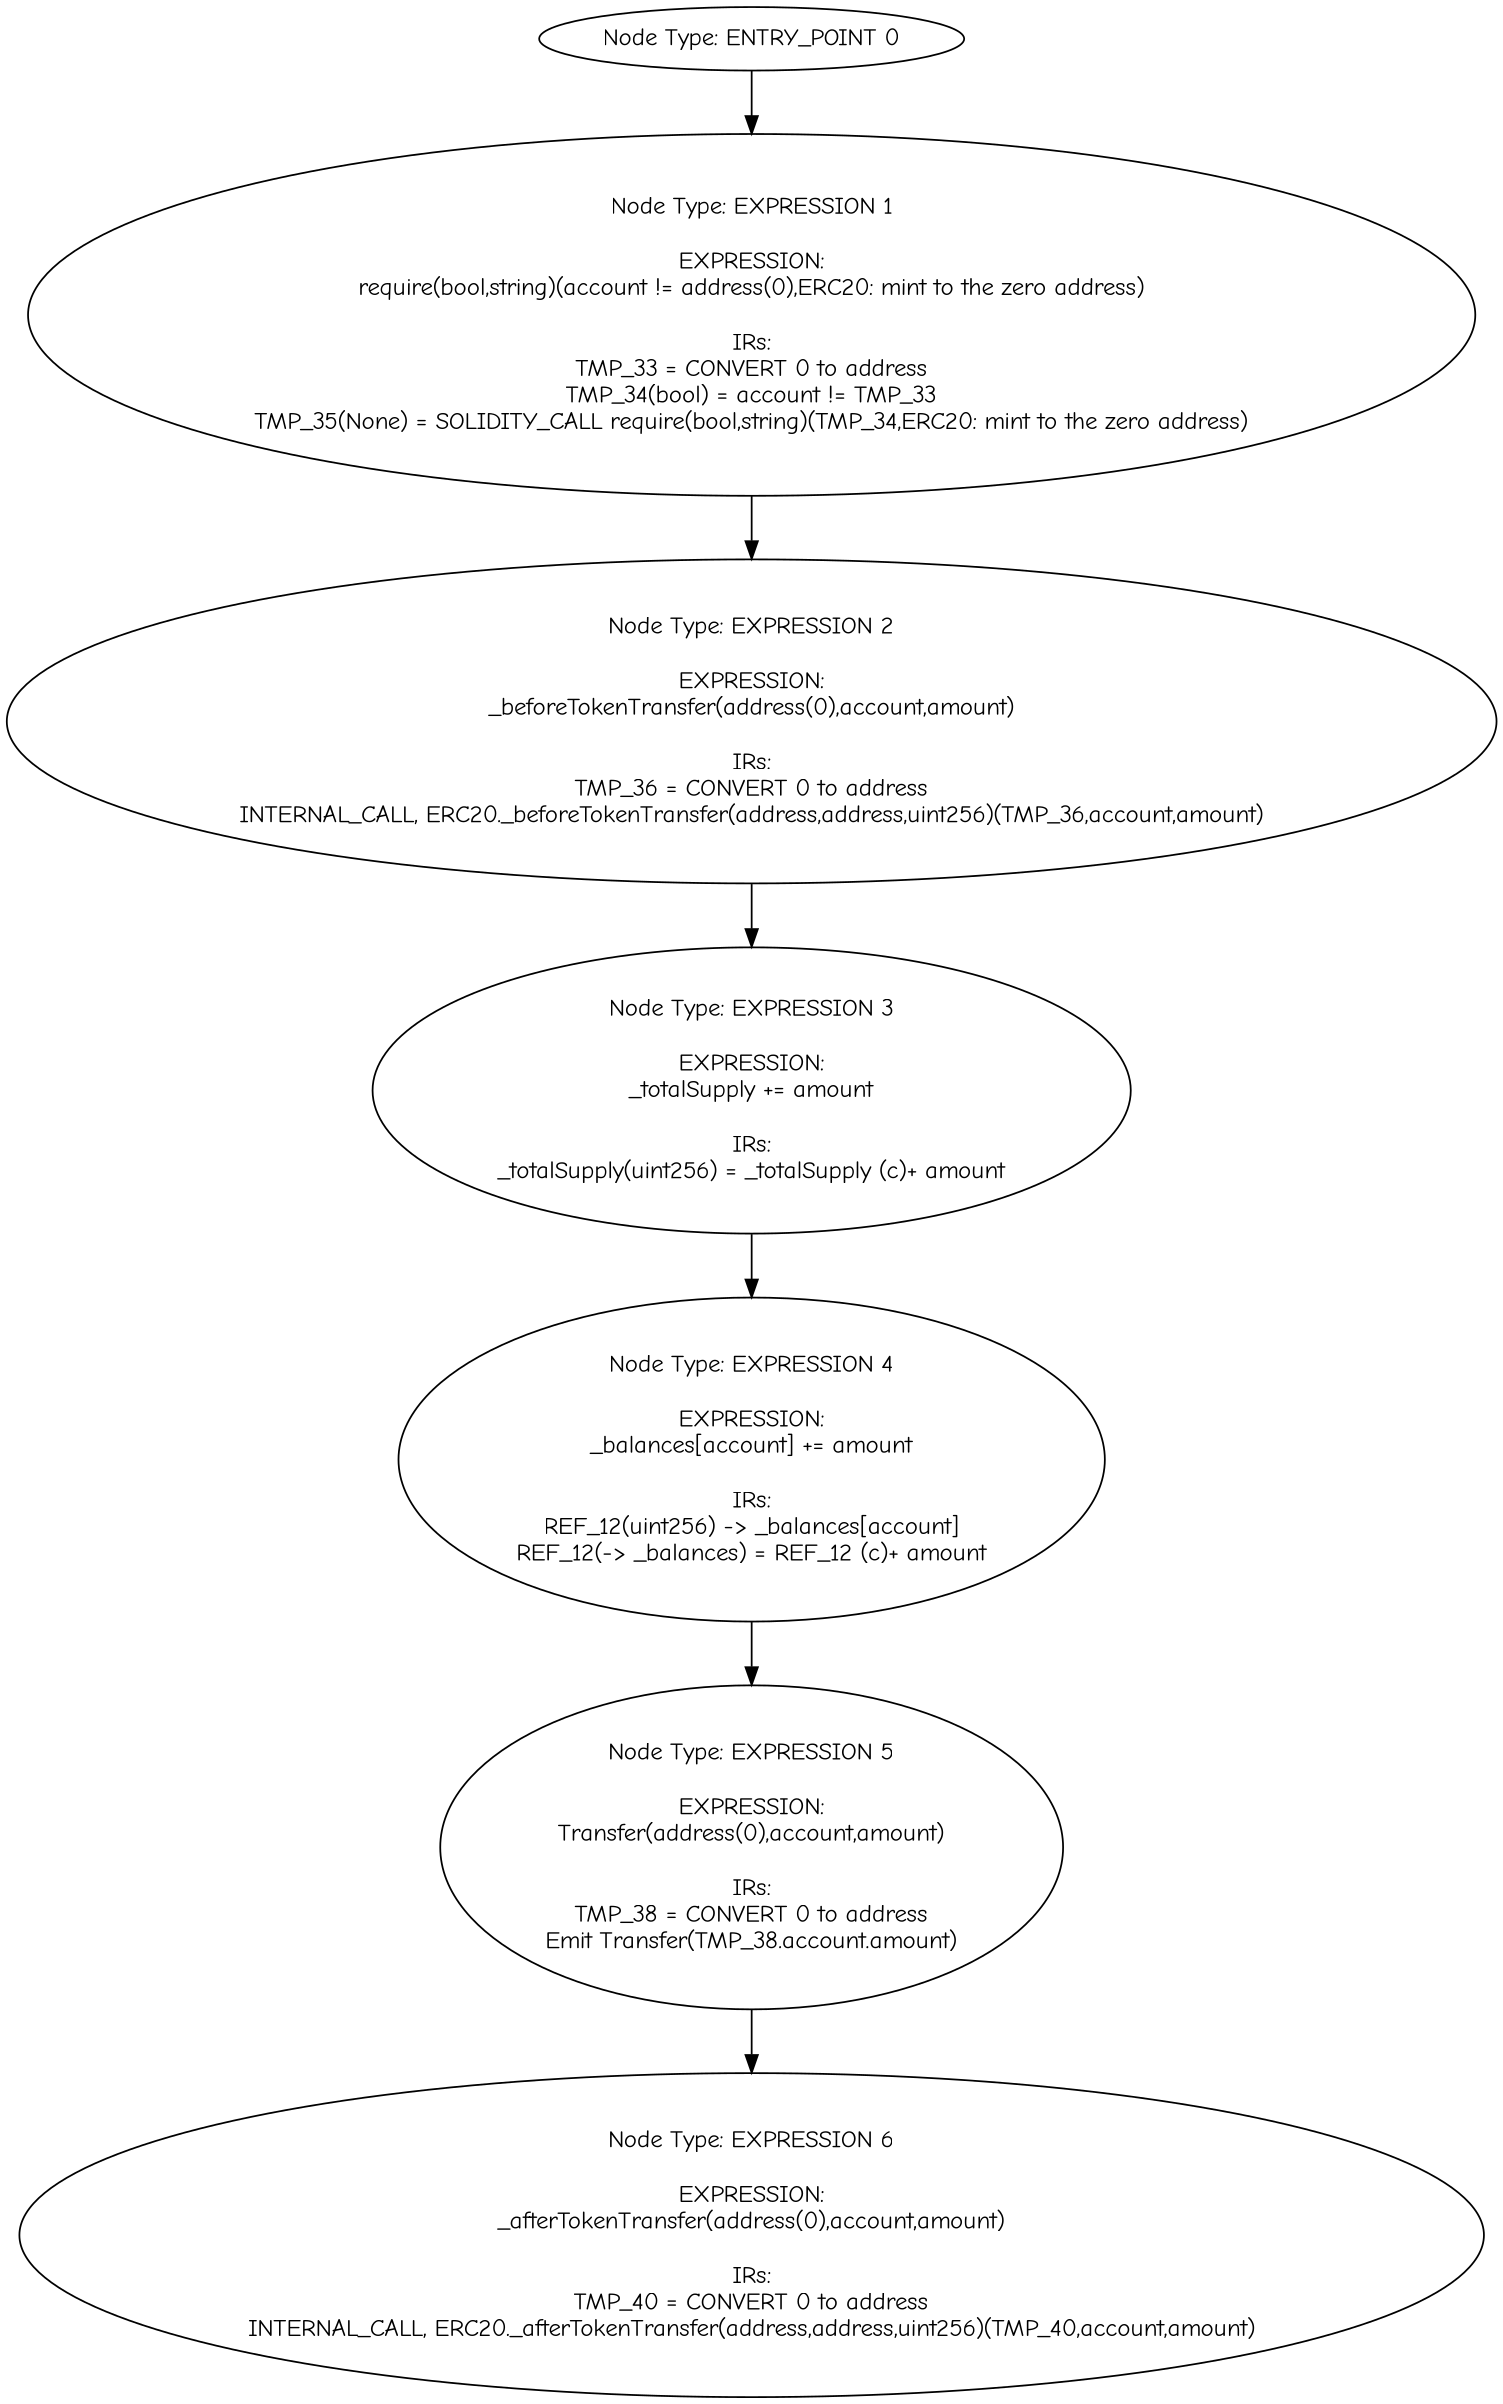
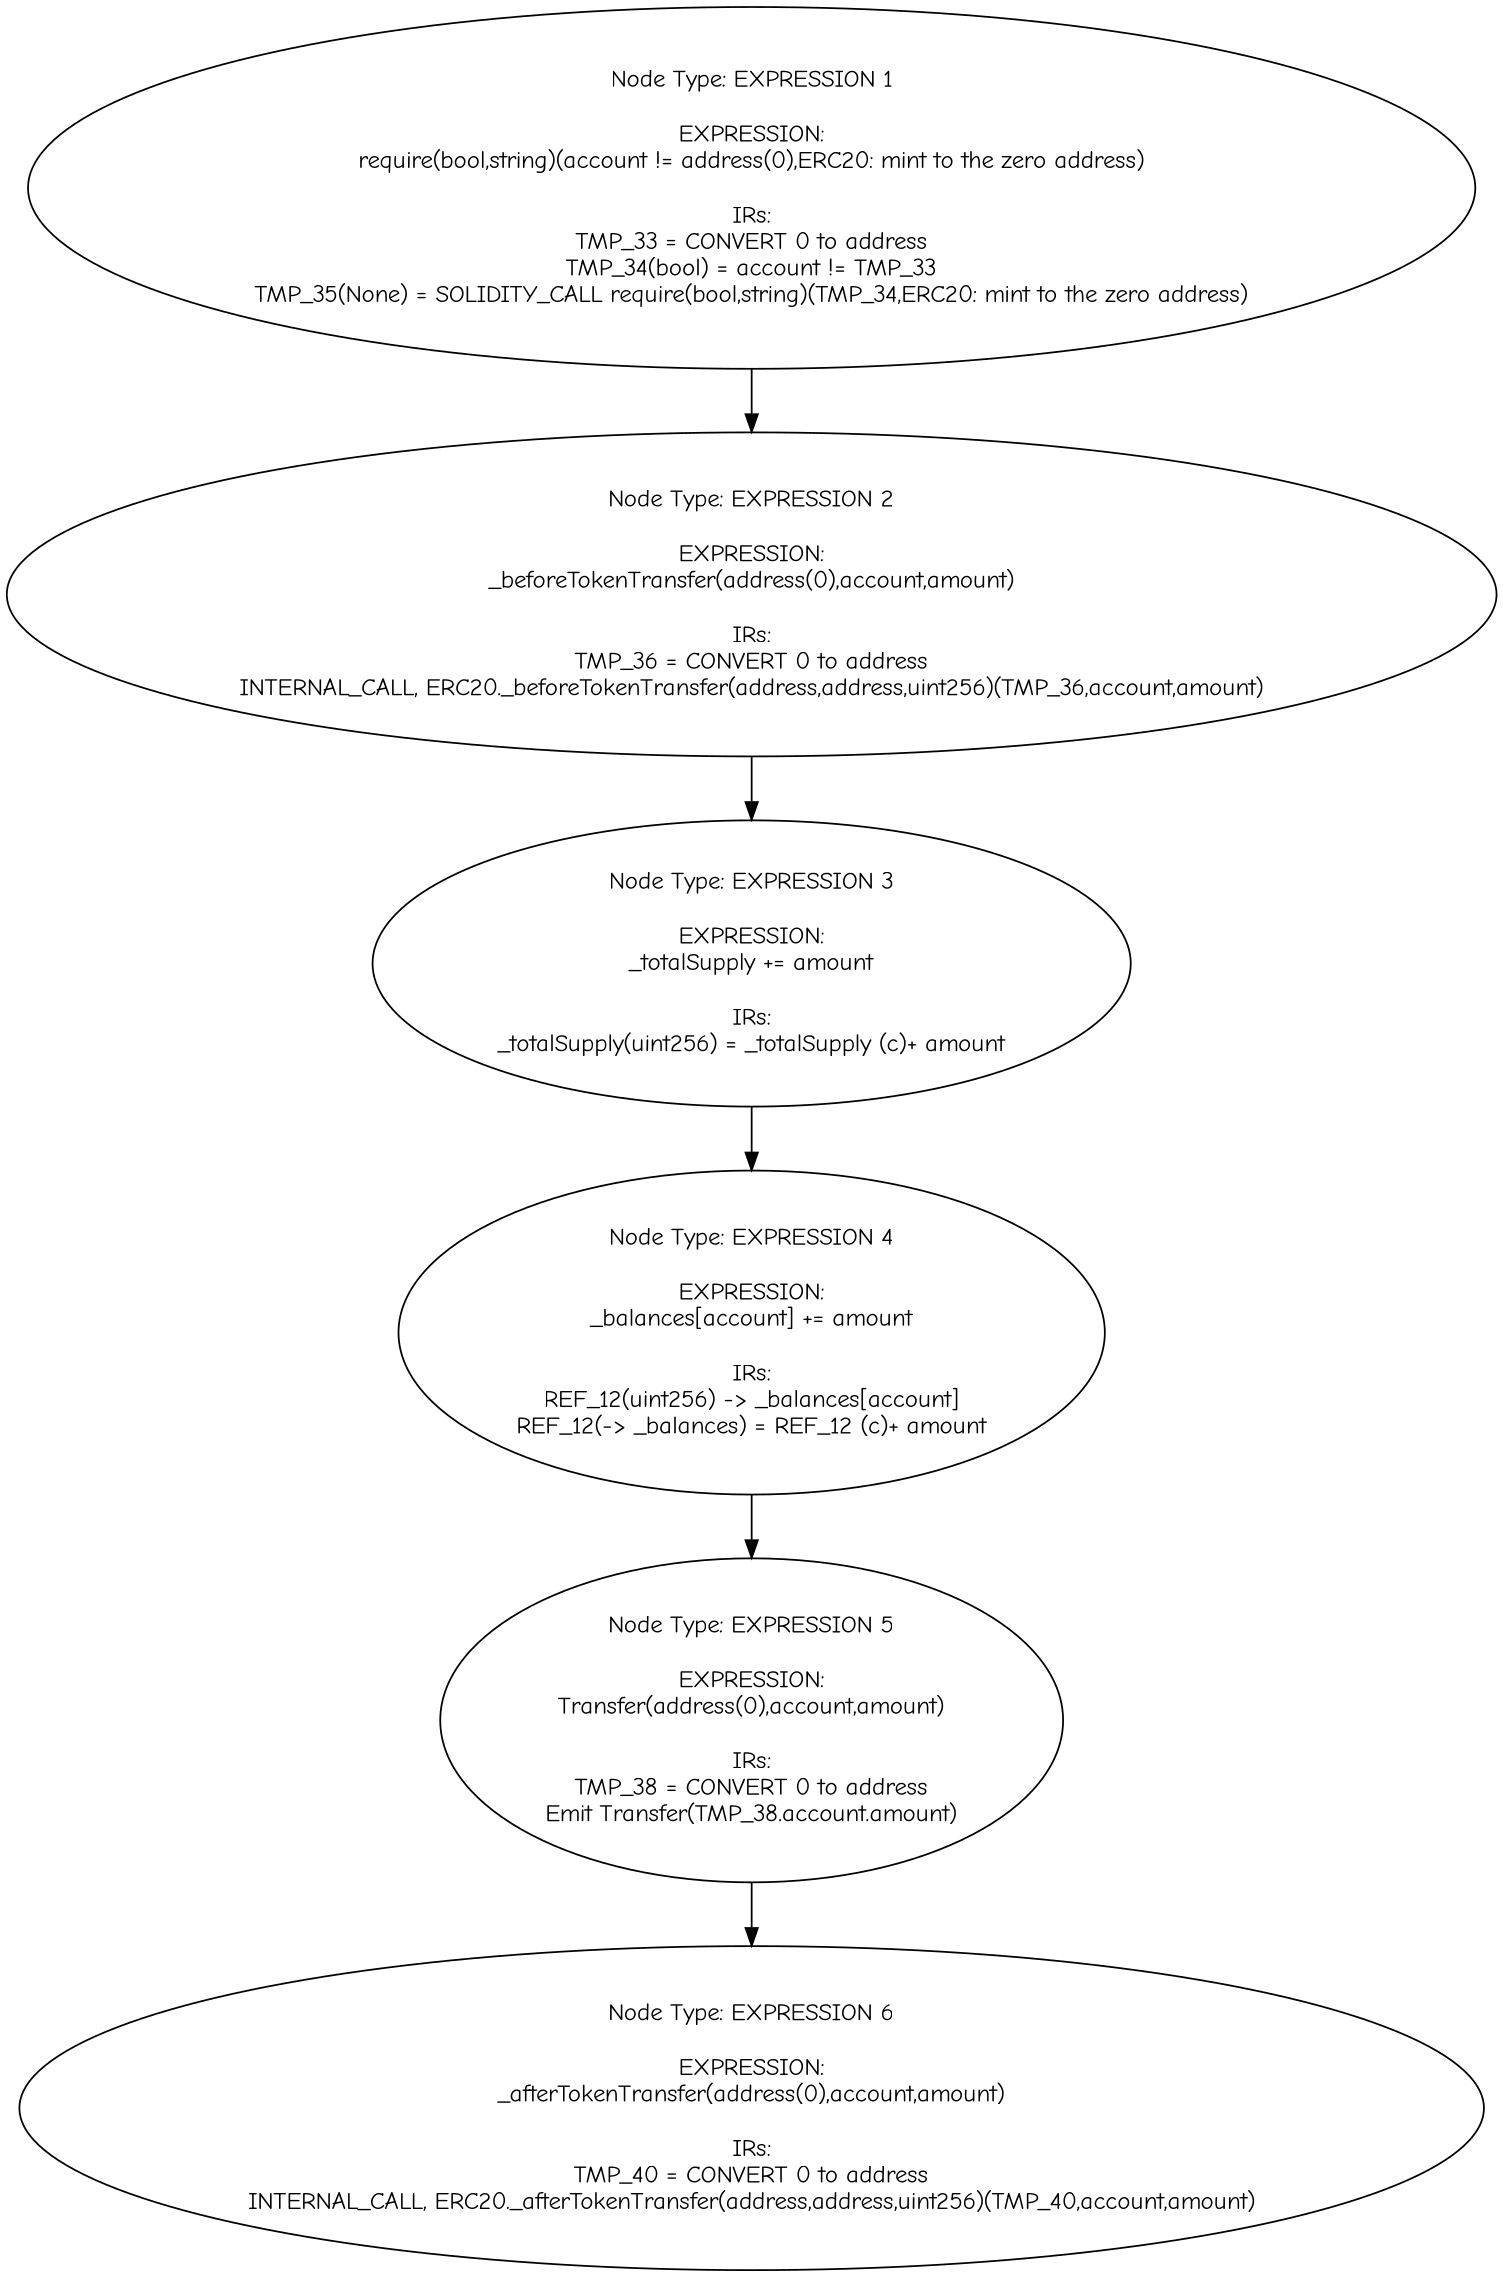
node "Node Type: ENTRY_POINT 0": removed
